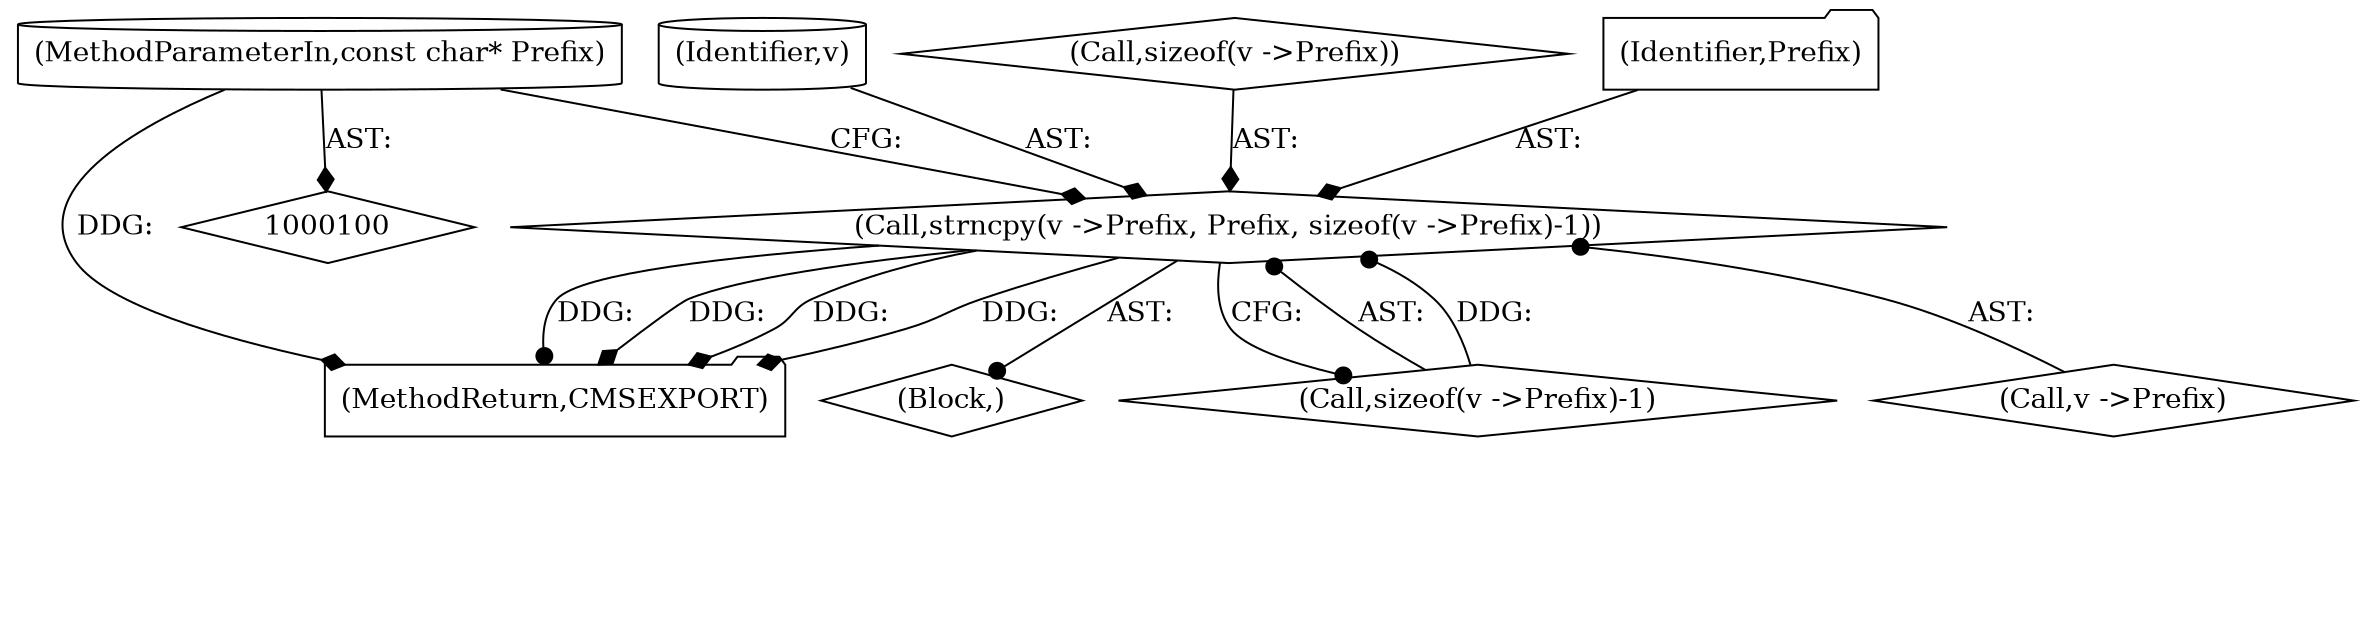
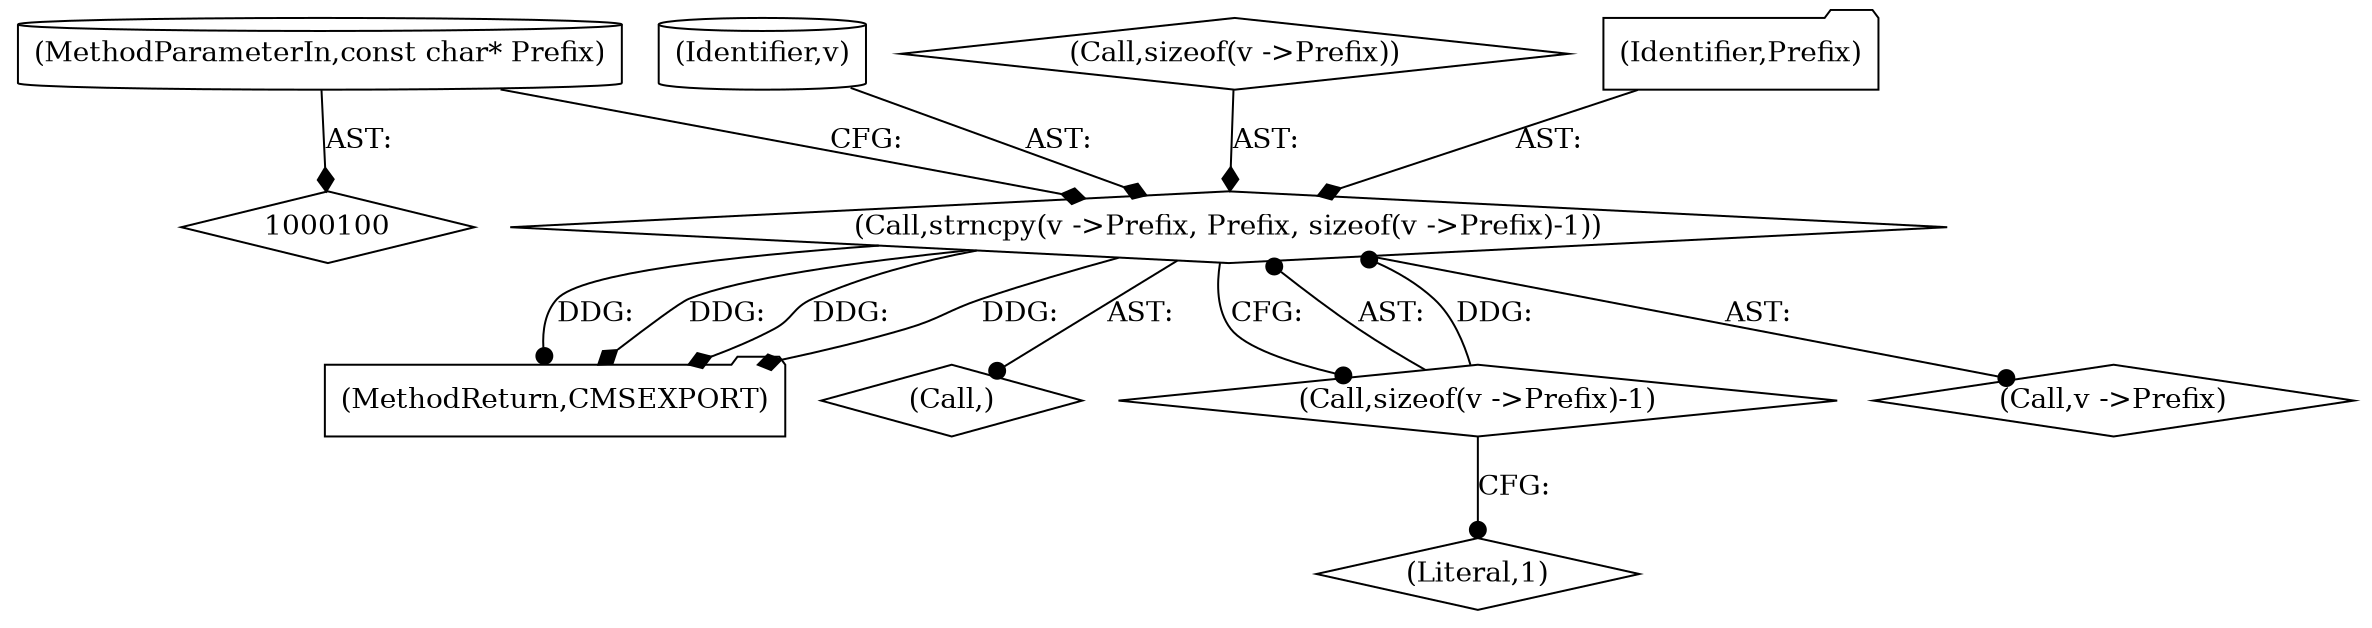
edge "(MethodParameterIn,const char* Prefix)" -> "(MethodReturn,CMSEXPORT)": removed, label "DDG:"
edge "(Call,v ->Prefix)" -> "(Call,strncpy(v ->Prefix, Prefix, sizeof(v ->Prefix)-1))": reversed
node "(Block,)": label "(Block,)" -> "(Call,)"
node "(Literal,1)": added
